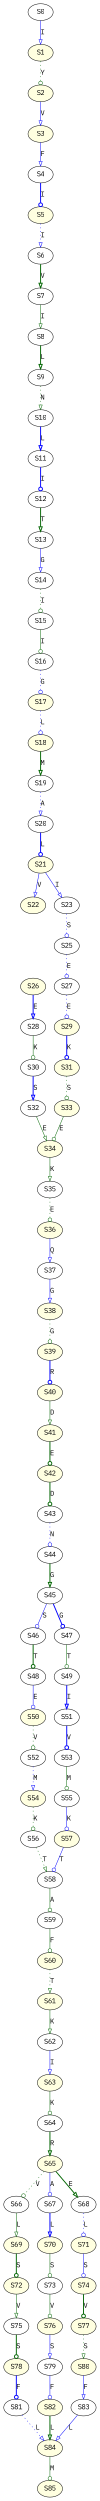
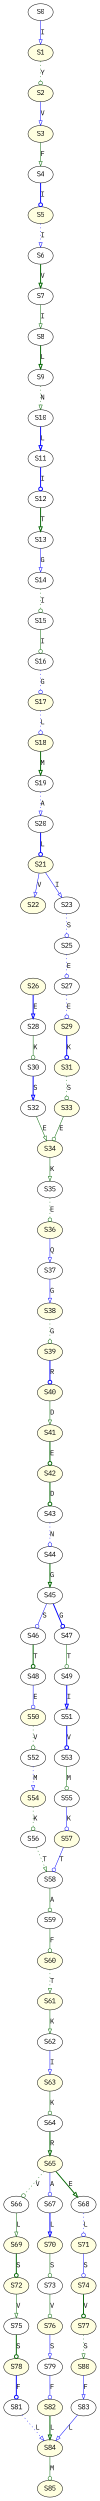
edge "S3" -> "S4": color blue -> darkgreen
